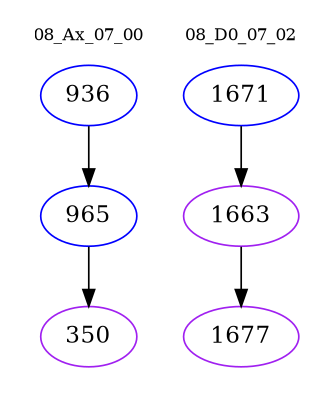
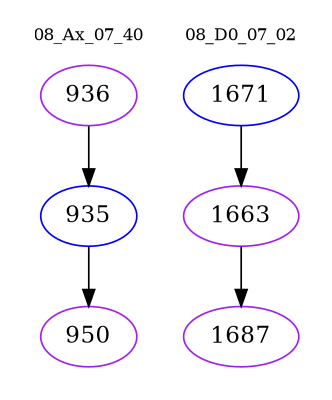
cluster "08_Ax_07_00": label "08_Ax_07_00" -> "08_Ax_07_40"
node "936": color blue -> purple
node "965": label "965" -> "935"
node "350": label "350" -> "950"
node "1677": label "1677" -> "1687"
